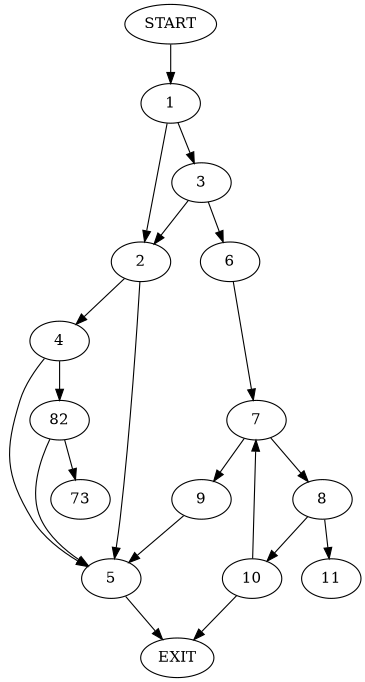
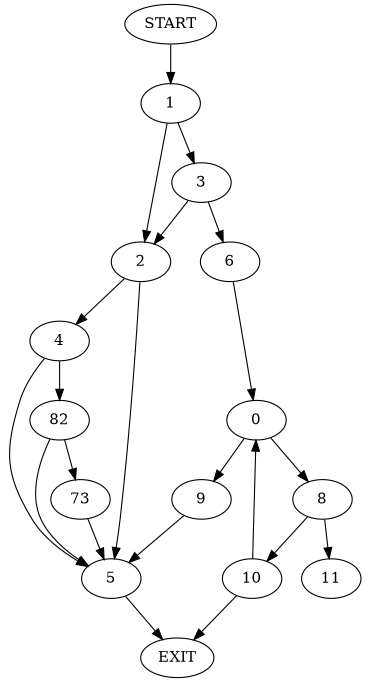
node "7": label "7" -> "0"
edge "73" -> "5": added
